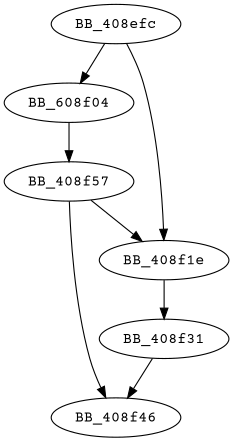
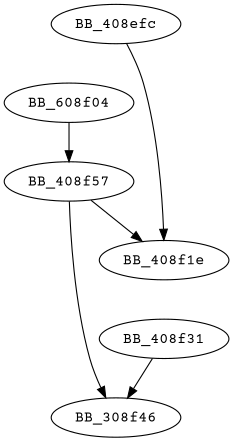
edge "BB_408efc" -> "BB_608f04": removed
edge "BB_408f1e" -> "BB_408f31": removed
node "BB_408f46": label "BB_408f46" -> "BB_308f46"
